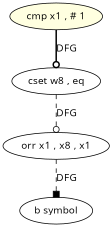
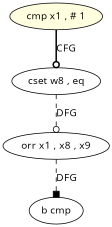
edge "cmp x1 , # 1" -> "cset w8 , eq": label "DFG" -> "CFG"
node "orr x1 , x8 , x1": label "orr x1 , x8 , x1" -> "orr x1 , x8 , x9"
node "b symbol": label "b symbol" -> "b cmp"
